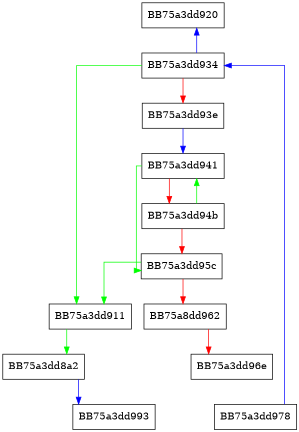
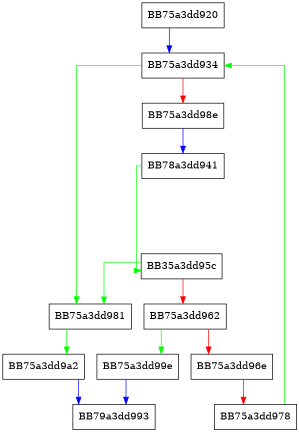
edge "BB75a3dd934" -> "BB75a3dd920": reversed
node "BB75a3dd93e": label "BB75a3dd93e" -> "BB75a3dd98e"
node "BB75a3dd941": label "BB75a3dd941" -> "BB78a3dd941"
edge "BB75a3dd978" -> "BB75a3dd934": color blue -> green
node "BB75a3dd94b": removed
node "BB75a3dd95c": label "BB75a3dd95c" -> "BB35a3dd95c"
node "BB75a3dd911": label "BB75a3dd911" -> "BB75a3dd981"
node "BB75a8dd962": label "BB75a8dd962" -> "BB75a3dd962"
node "BB75a3dd8a2": label "BB75a3dd8a2" -> "BB75a3dd9a2"
node "BB75a3dd99e": added
edge "BB75a3dd96e" -> "BB75a3dd978": added
node "BB75a3dd993": label "BB75a3dd993" -> "BB79a3dd993"
